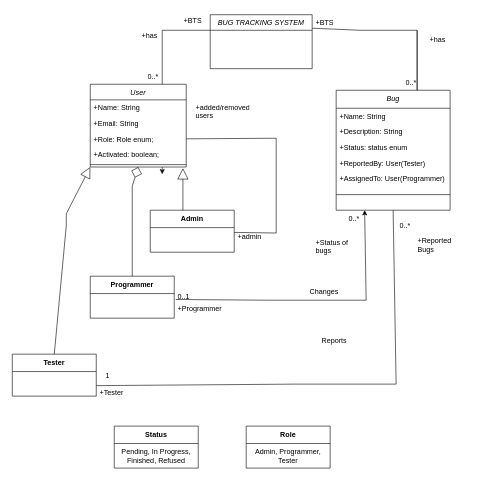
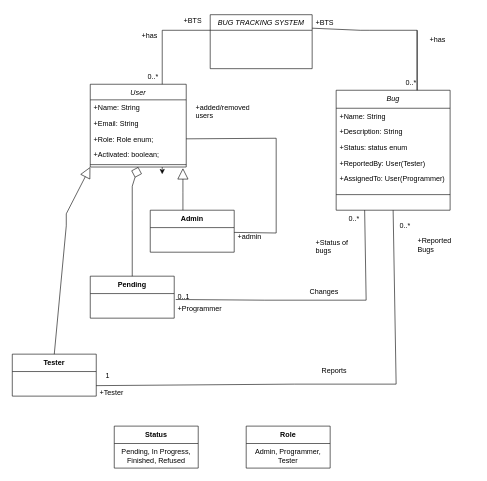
edge "+Programmer" -> "Bug": arrowhead classic -> none
node "Programmer": label "Programmer" -> "Pending"
node "Reports": moved (342, 341) -> (342, 371)
